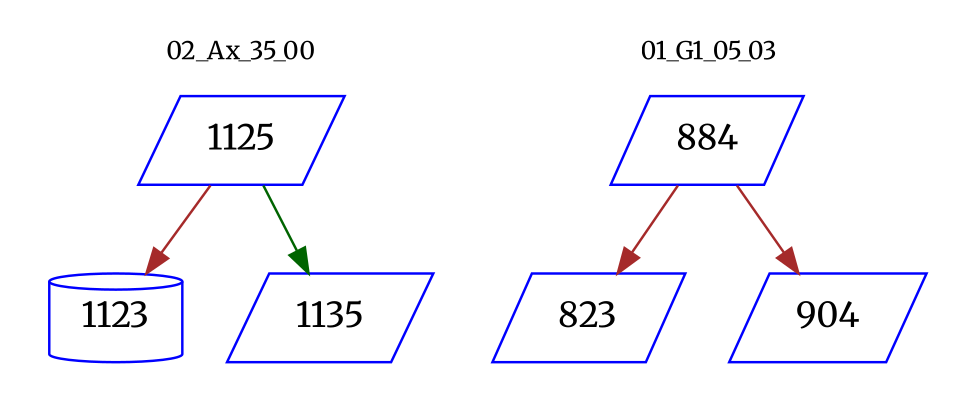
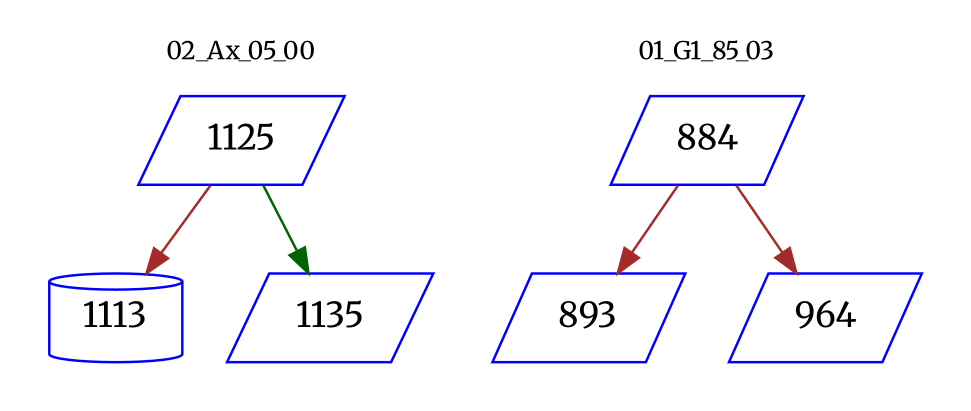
cluster "02_Ax_35_00": label "02_Ax_35_00" -> "02_Ax_05_00"
cluster "01_G1_05_03": label "01_G1_05_03" -> "01_G1_85_03"
node "1123": label "1123" -> "1113"
node "823": label "823" -> "893"
node "904": label "904" -> "964"
